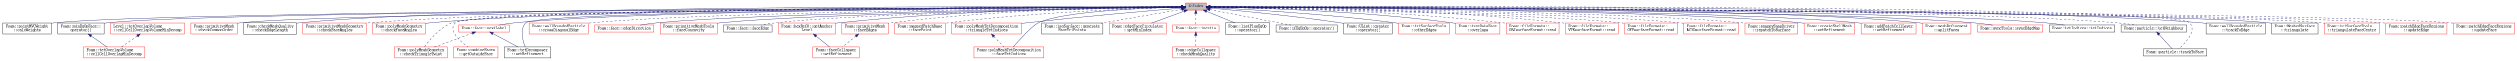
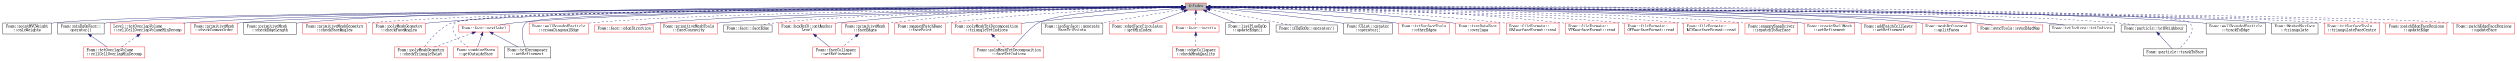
edge "Level::tetOverlapVolume ::cellCellOverlapVolumeMinDecomp" -> "fcIndex": added
node "Foam::checkMeshQuality ::checkEdgeLength": label "Foam::checkMeshQuality ::checkEdgeLength" -> "Foam::primitiveMesh ::checkEdgeLength"
node "Foam::listPlusEqOp ::operator()": label "Foam::listPlusEqOp ::operator()" -> "Foam::listPlusEqOp ::updateEdge()"
edge "Foam::combineFaces ::getOutsideFace" -> "Foam::face::nextLabel": added
